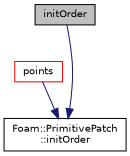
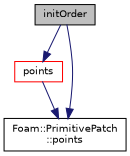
edge "initOrder" -> "points": added
node "Foam::PrimitivePatch ::initOrder": label "Foam::PrimitivePatch ::initOrder" -> "Foam::PrimitivePatch ::points"
